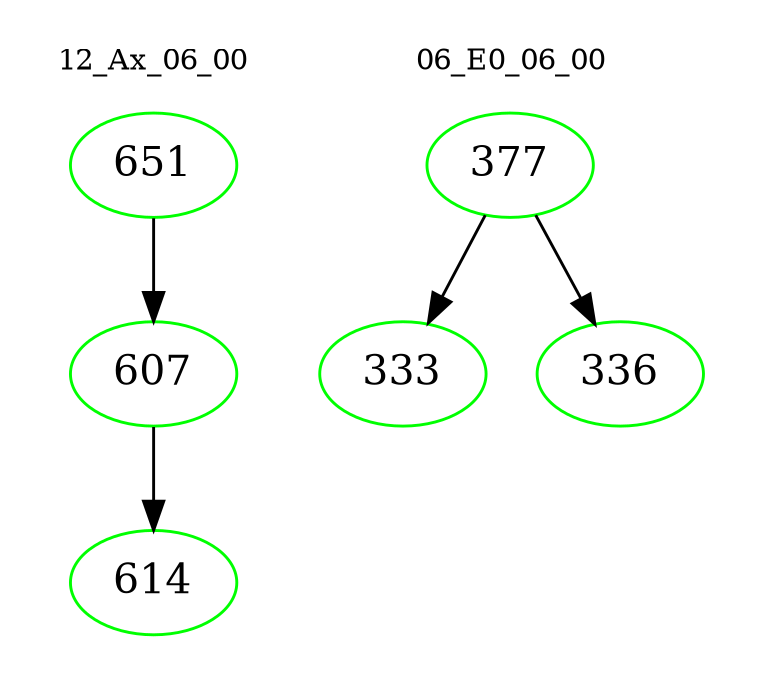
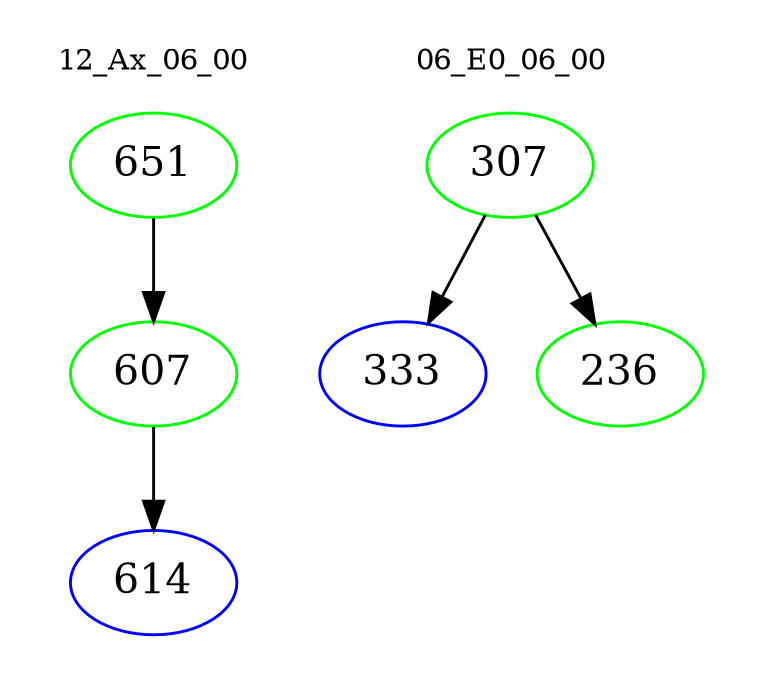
node "377": label "377" -> "307"
node "333": color green -> blue
node "336": label "336" -> "236"
node "614": color green -> blue
